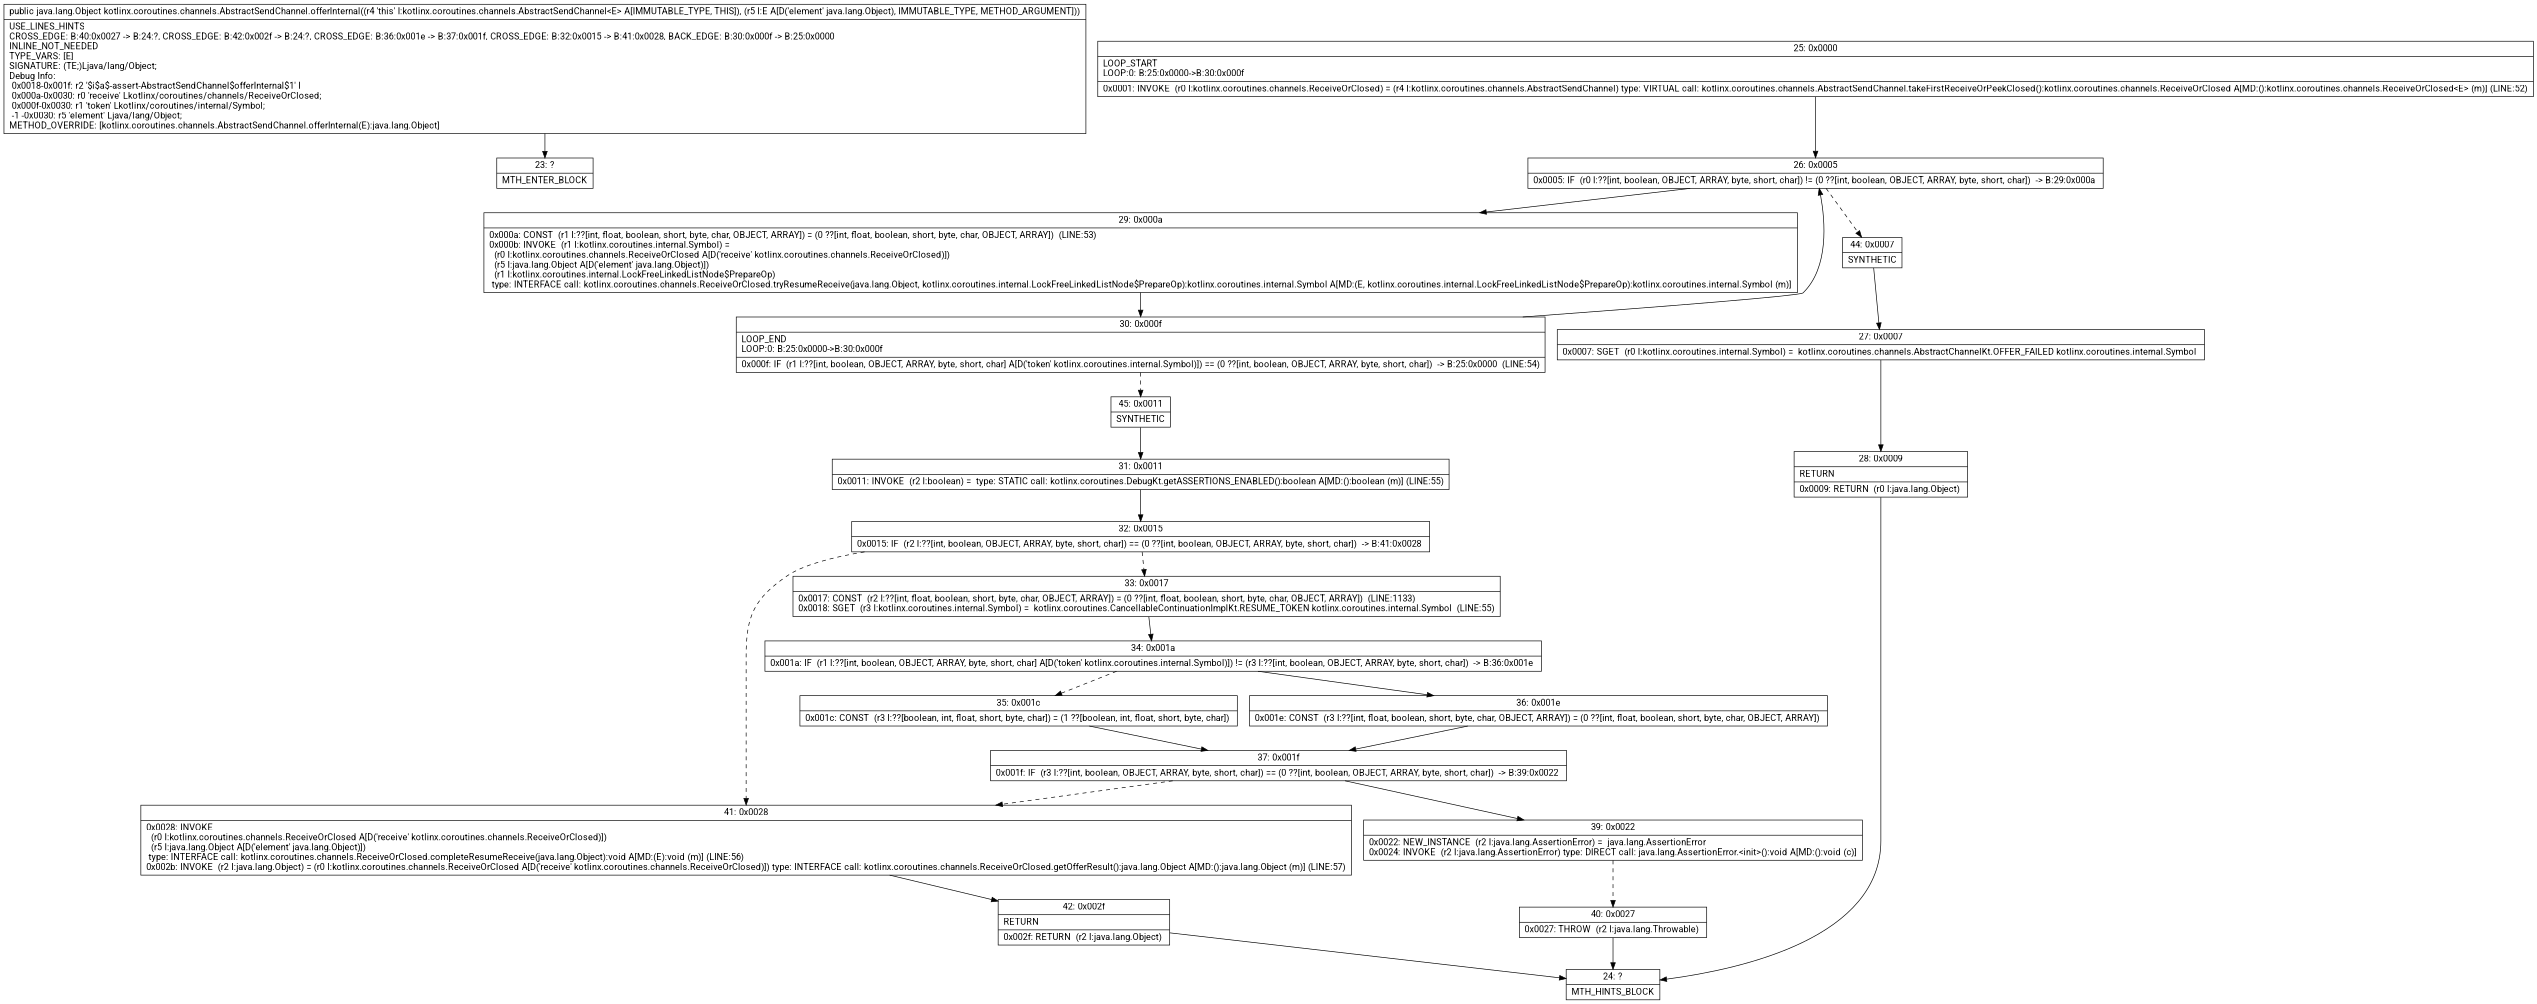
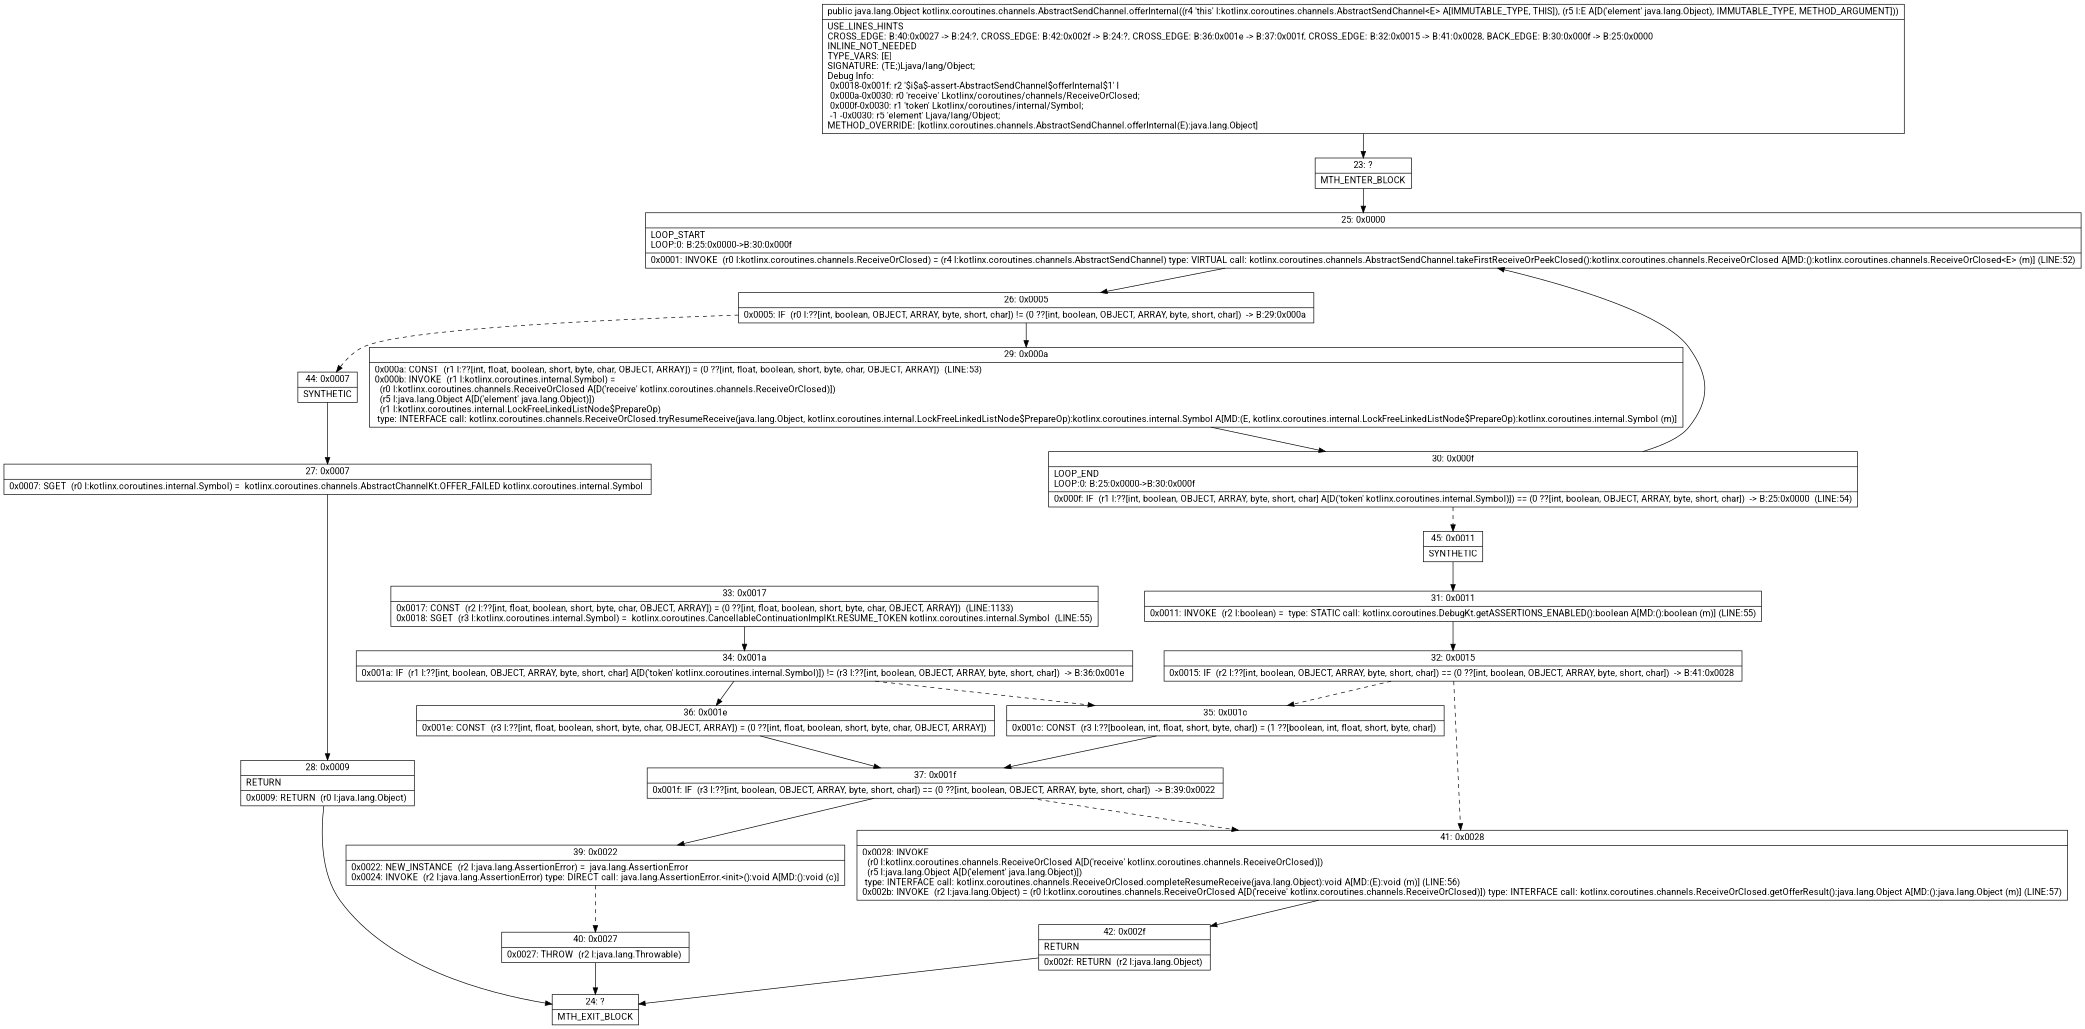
edge "23: ?" -> "25: 0x0000": added
edge "30: 0x000f" -> "26: 0x0005": now "30: 0x000f" -> "25: 0x0000"
edge "32: 0x0015" -> "33: 0x0017": now "32: 0x0015" -> "35: 0x001c"
node "24: ?": text "MTH_HINTS_BLOCK" -> "MTH_EXIT_BLOCK"
